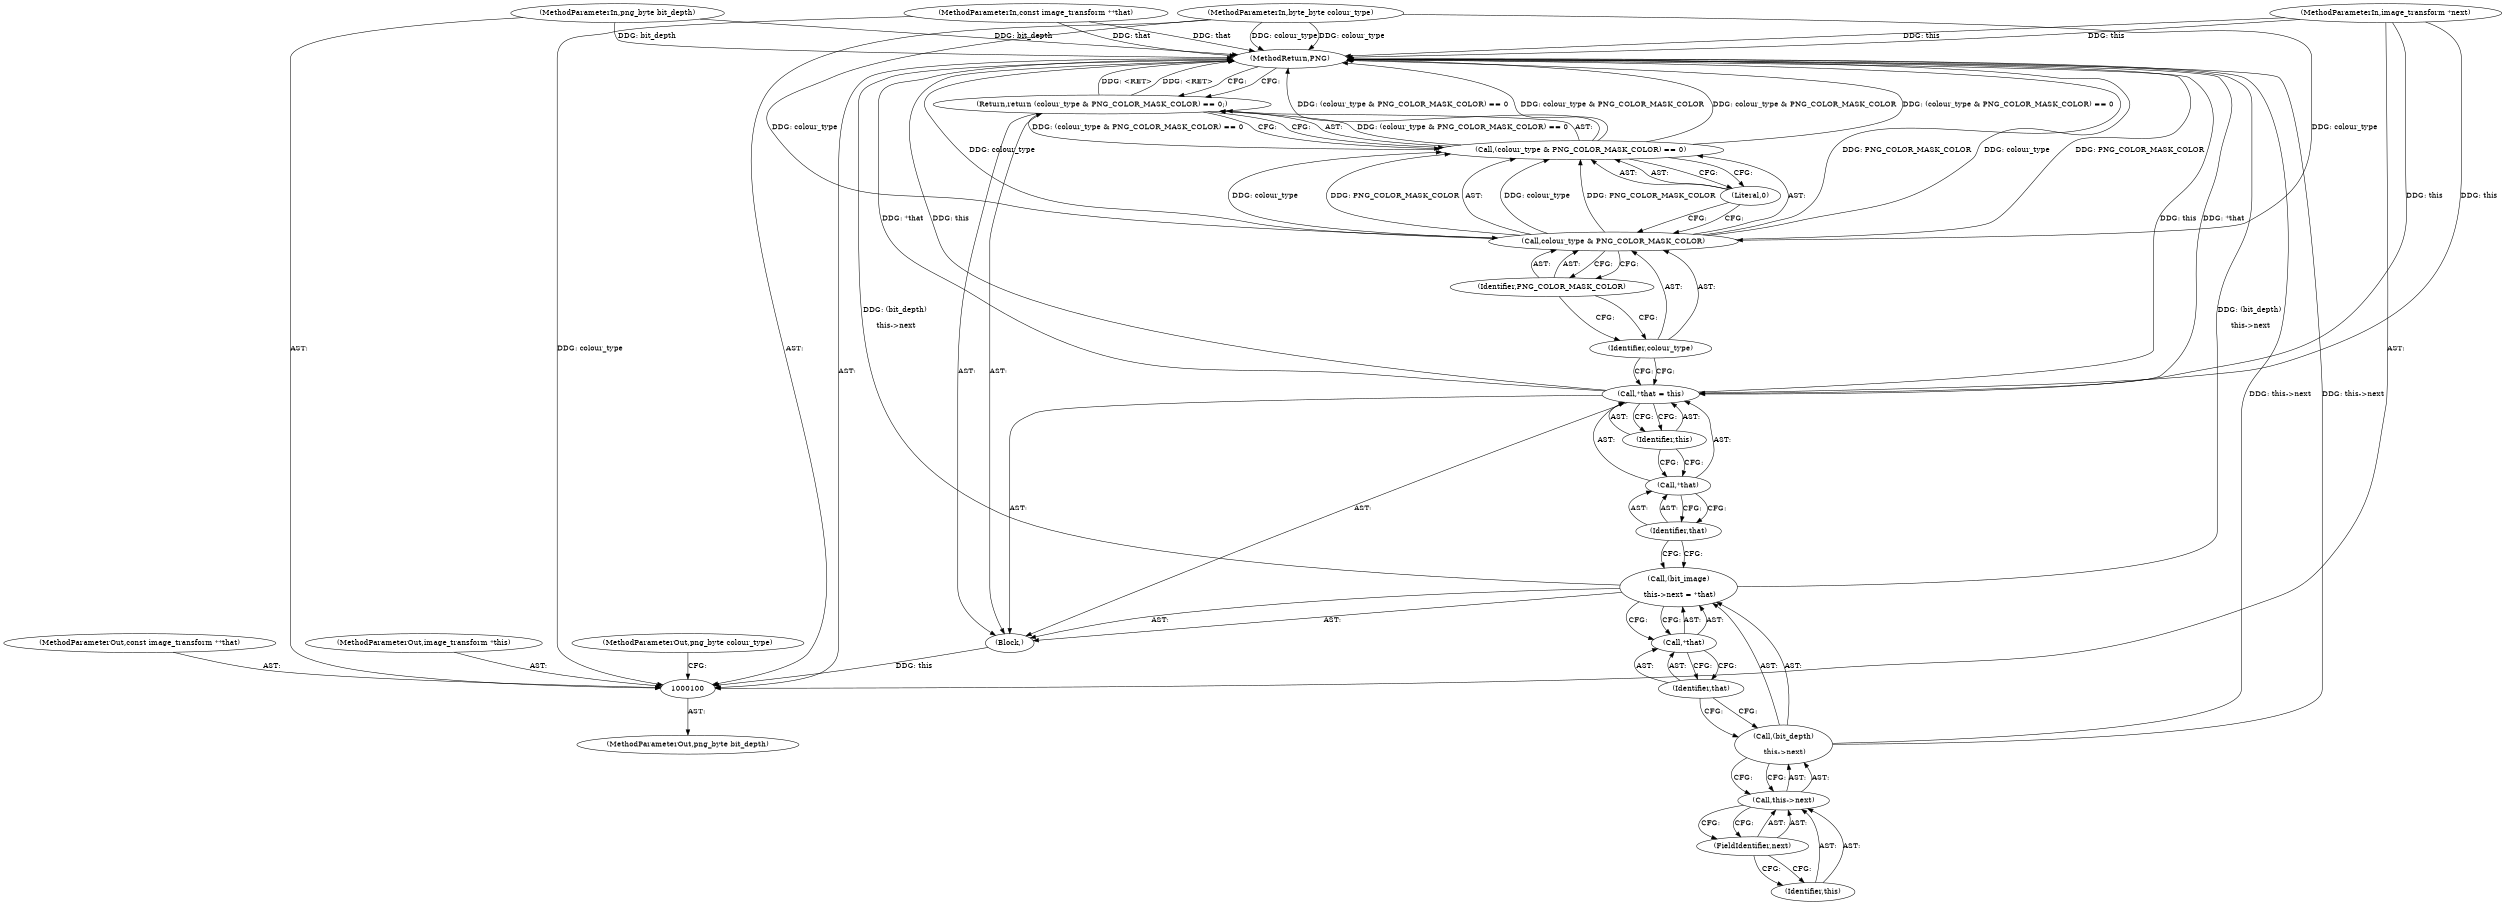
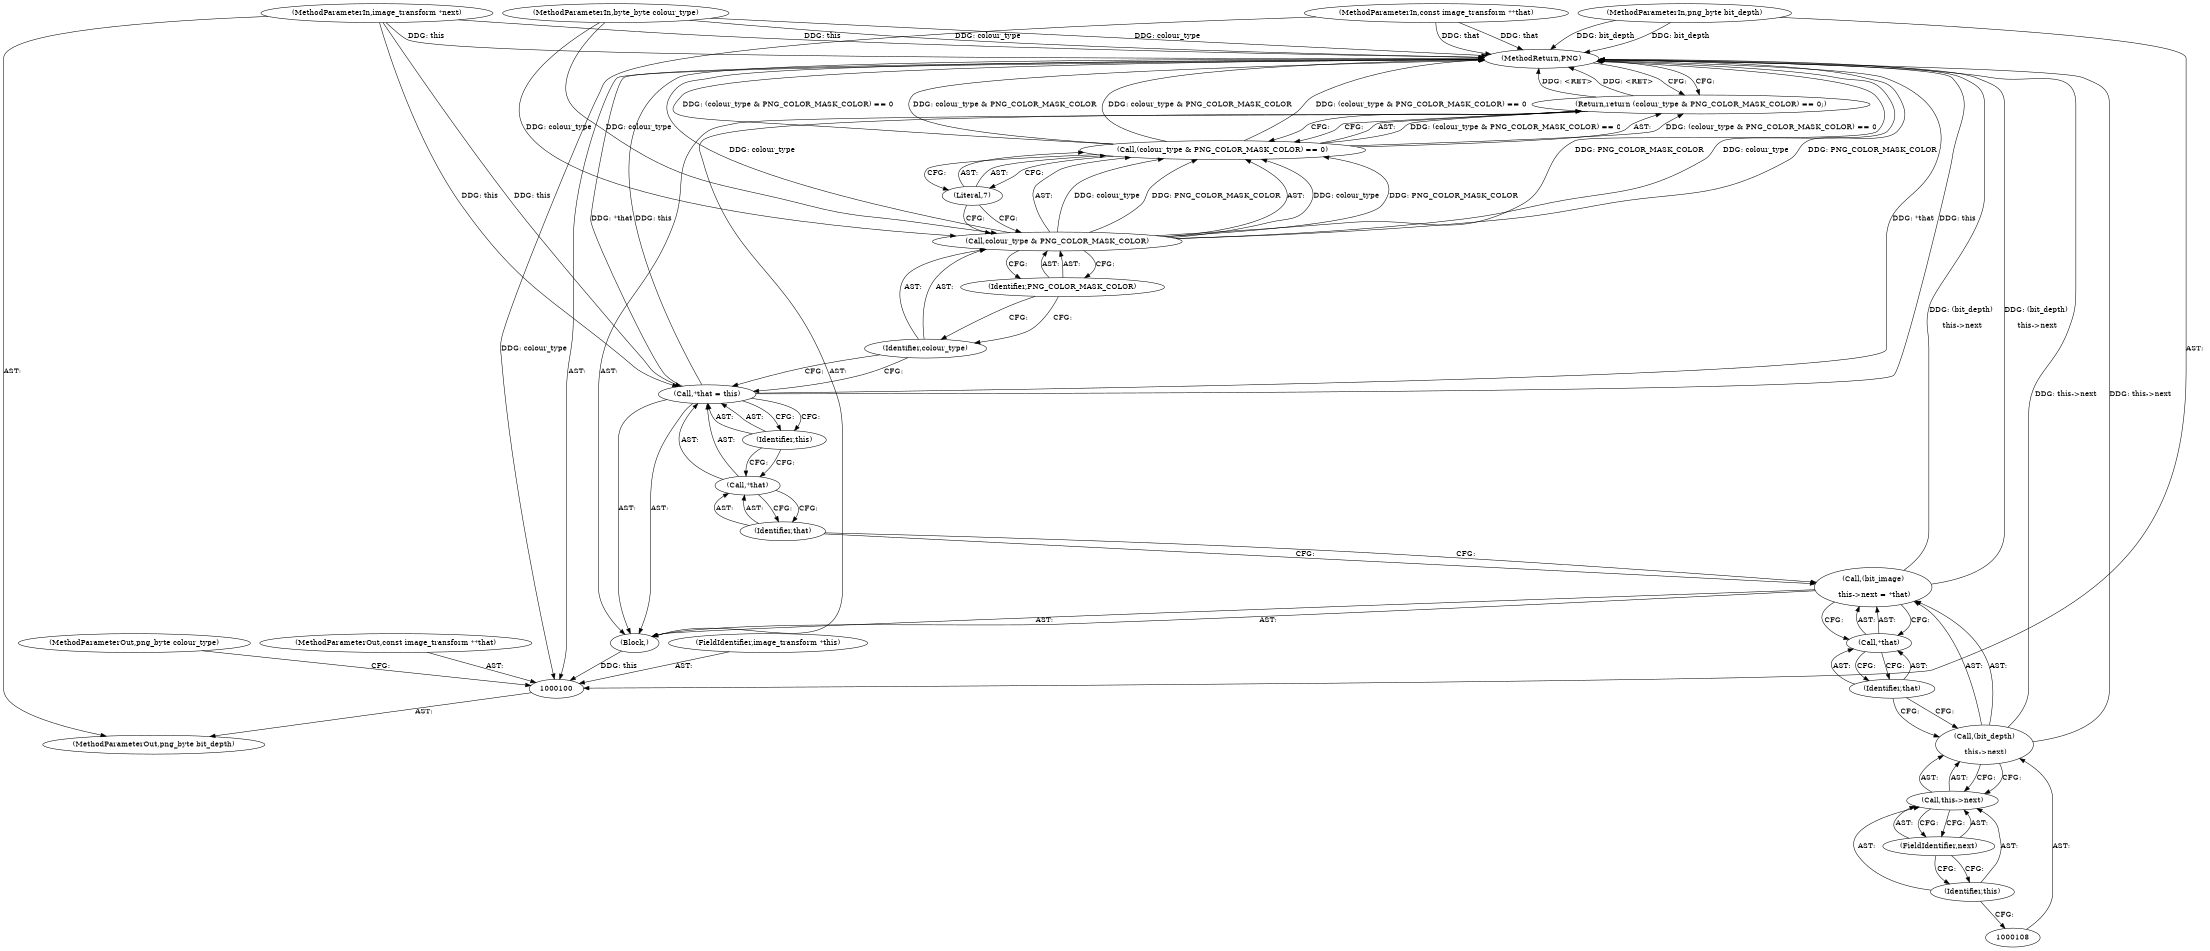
edge "(MethodParameterIn,byte_byte colour_type)" -> "1000100": removed, label "AST:"
node "(Literal,0)": label "(Literal,0)" -> "(Literal,7)"
node "(MethodParameterOut,image_transform *this)": label "(MethodParameterOut,image_transform *this)" -> "(FieldIdentifier,image_transform *this)"
edge "(MethodParameterIn,image_transform *next)" -> "1000100": now "(MethodParameterIn,image_transform *next)" -> "(MethodParameterOut,png_byte bit_depth)"
node "1000108": added
